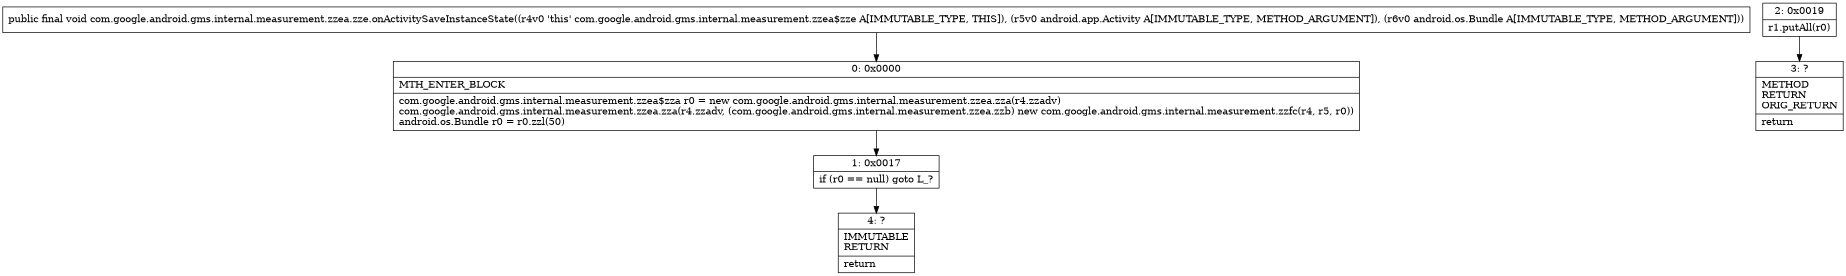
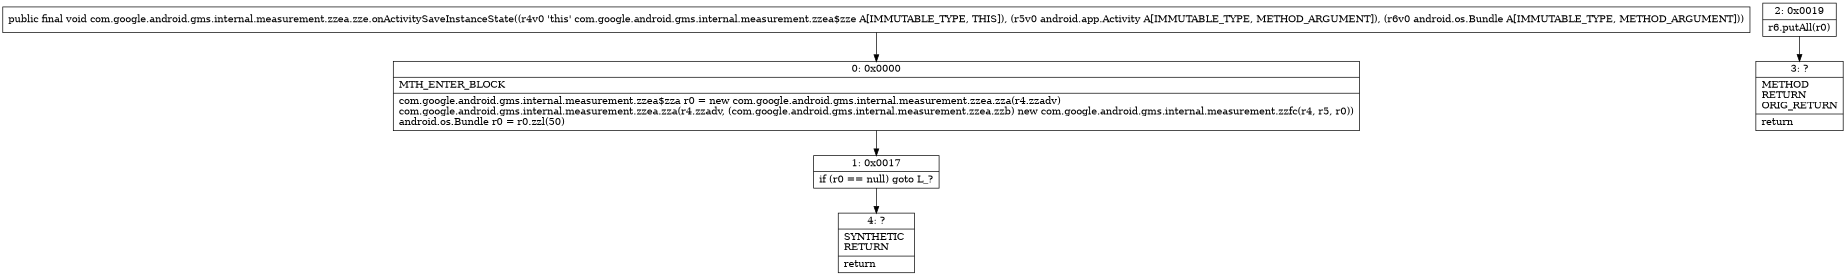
node "2: 0x0019": text "r1.putAll(r0)" -> "r6.putAll(r0)"
node "4: ?": text "IMMUTABLE" -> "SYNTHETIC"
